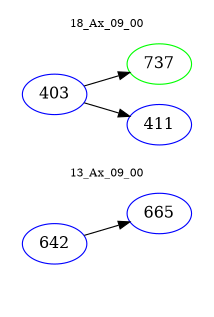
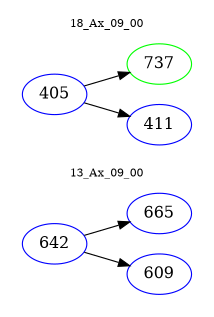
node "403": label "403" -> "405"
node "609": added
